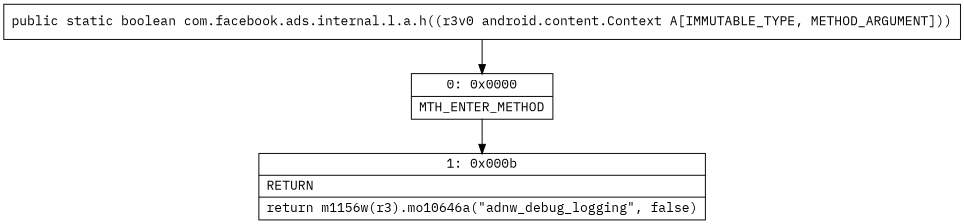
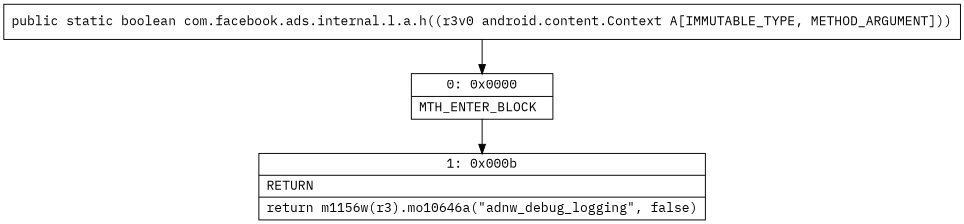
node "0: 0x0000": text "MTH_ENTER_METHOD" -> "MTH_ENTER_BLOCK"
